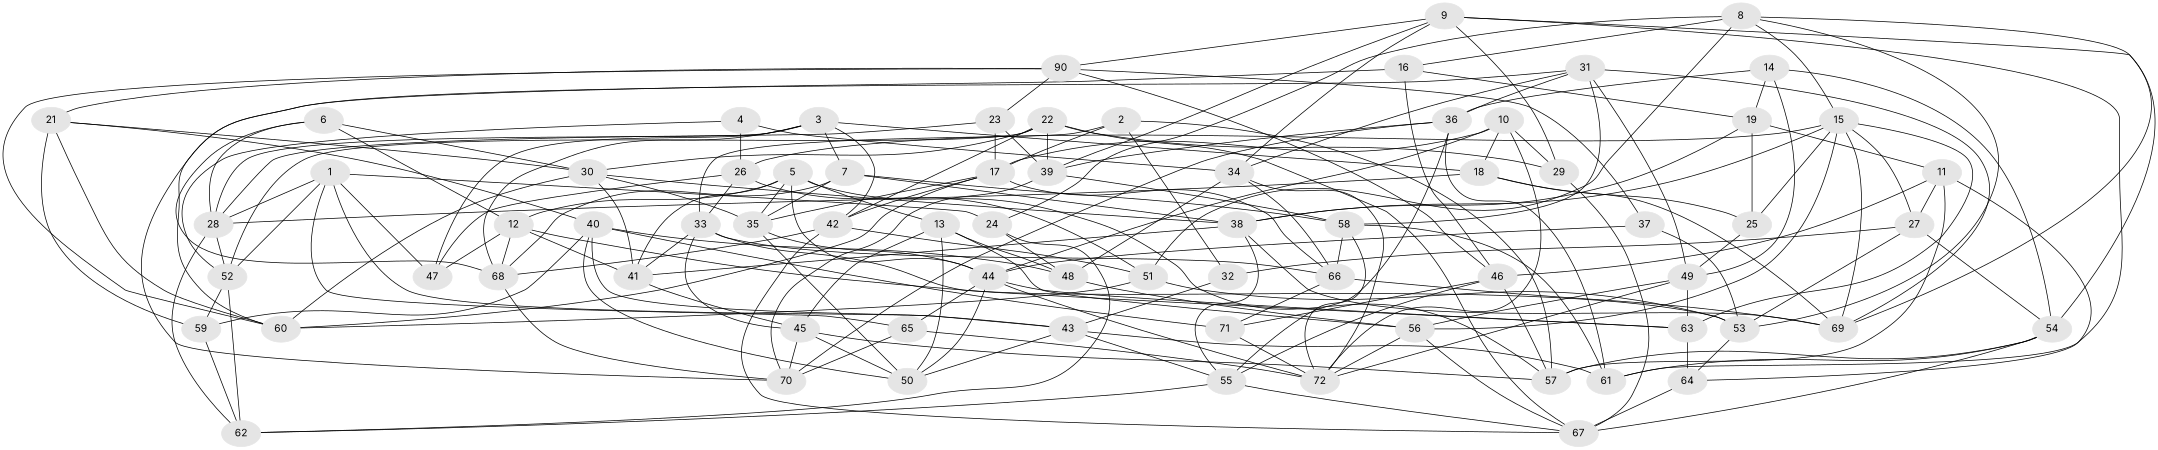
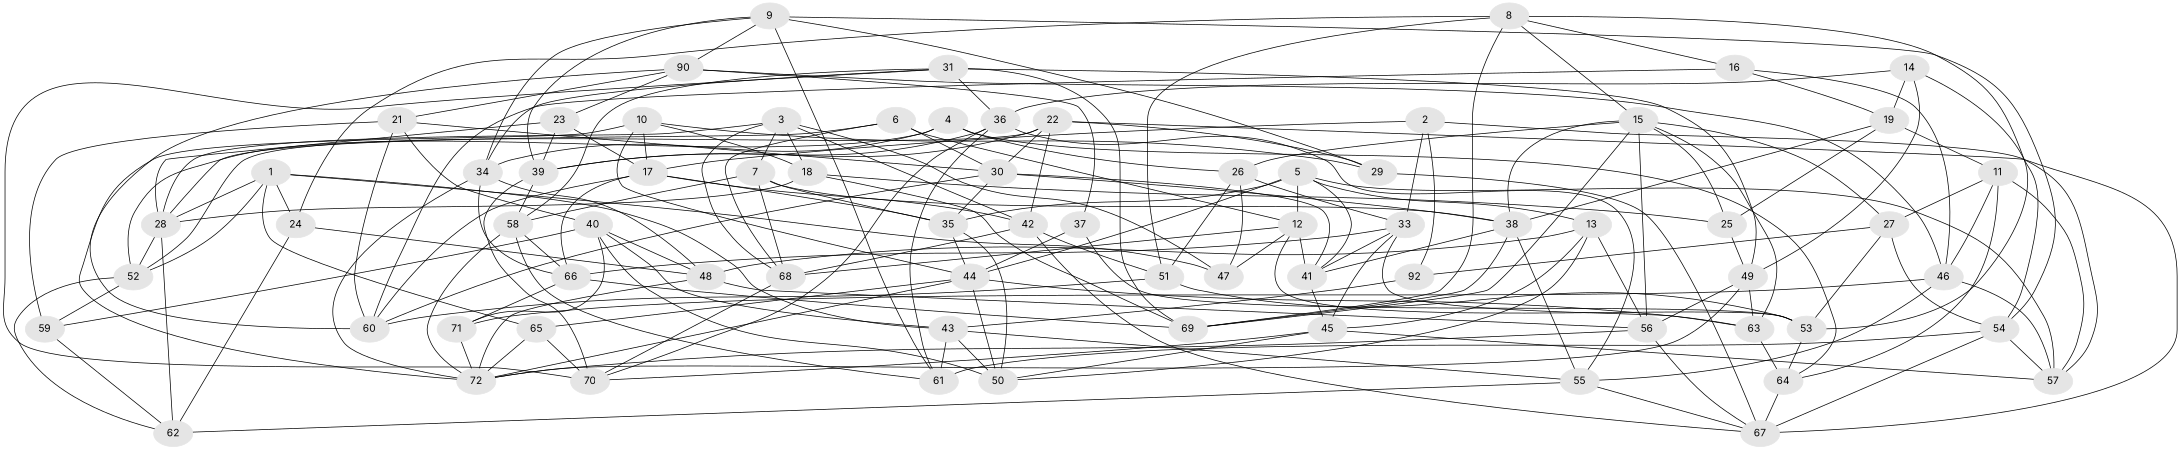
edge "4" -- "64": added
node "32": label "32" -> "92"
edge "48" -- "72": added
